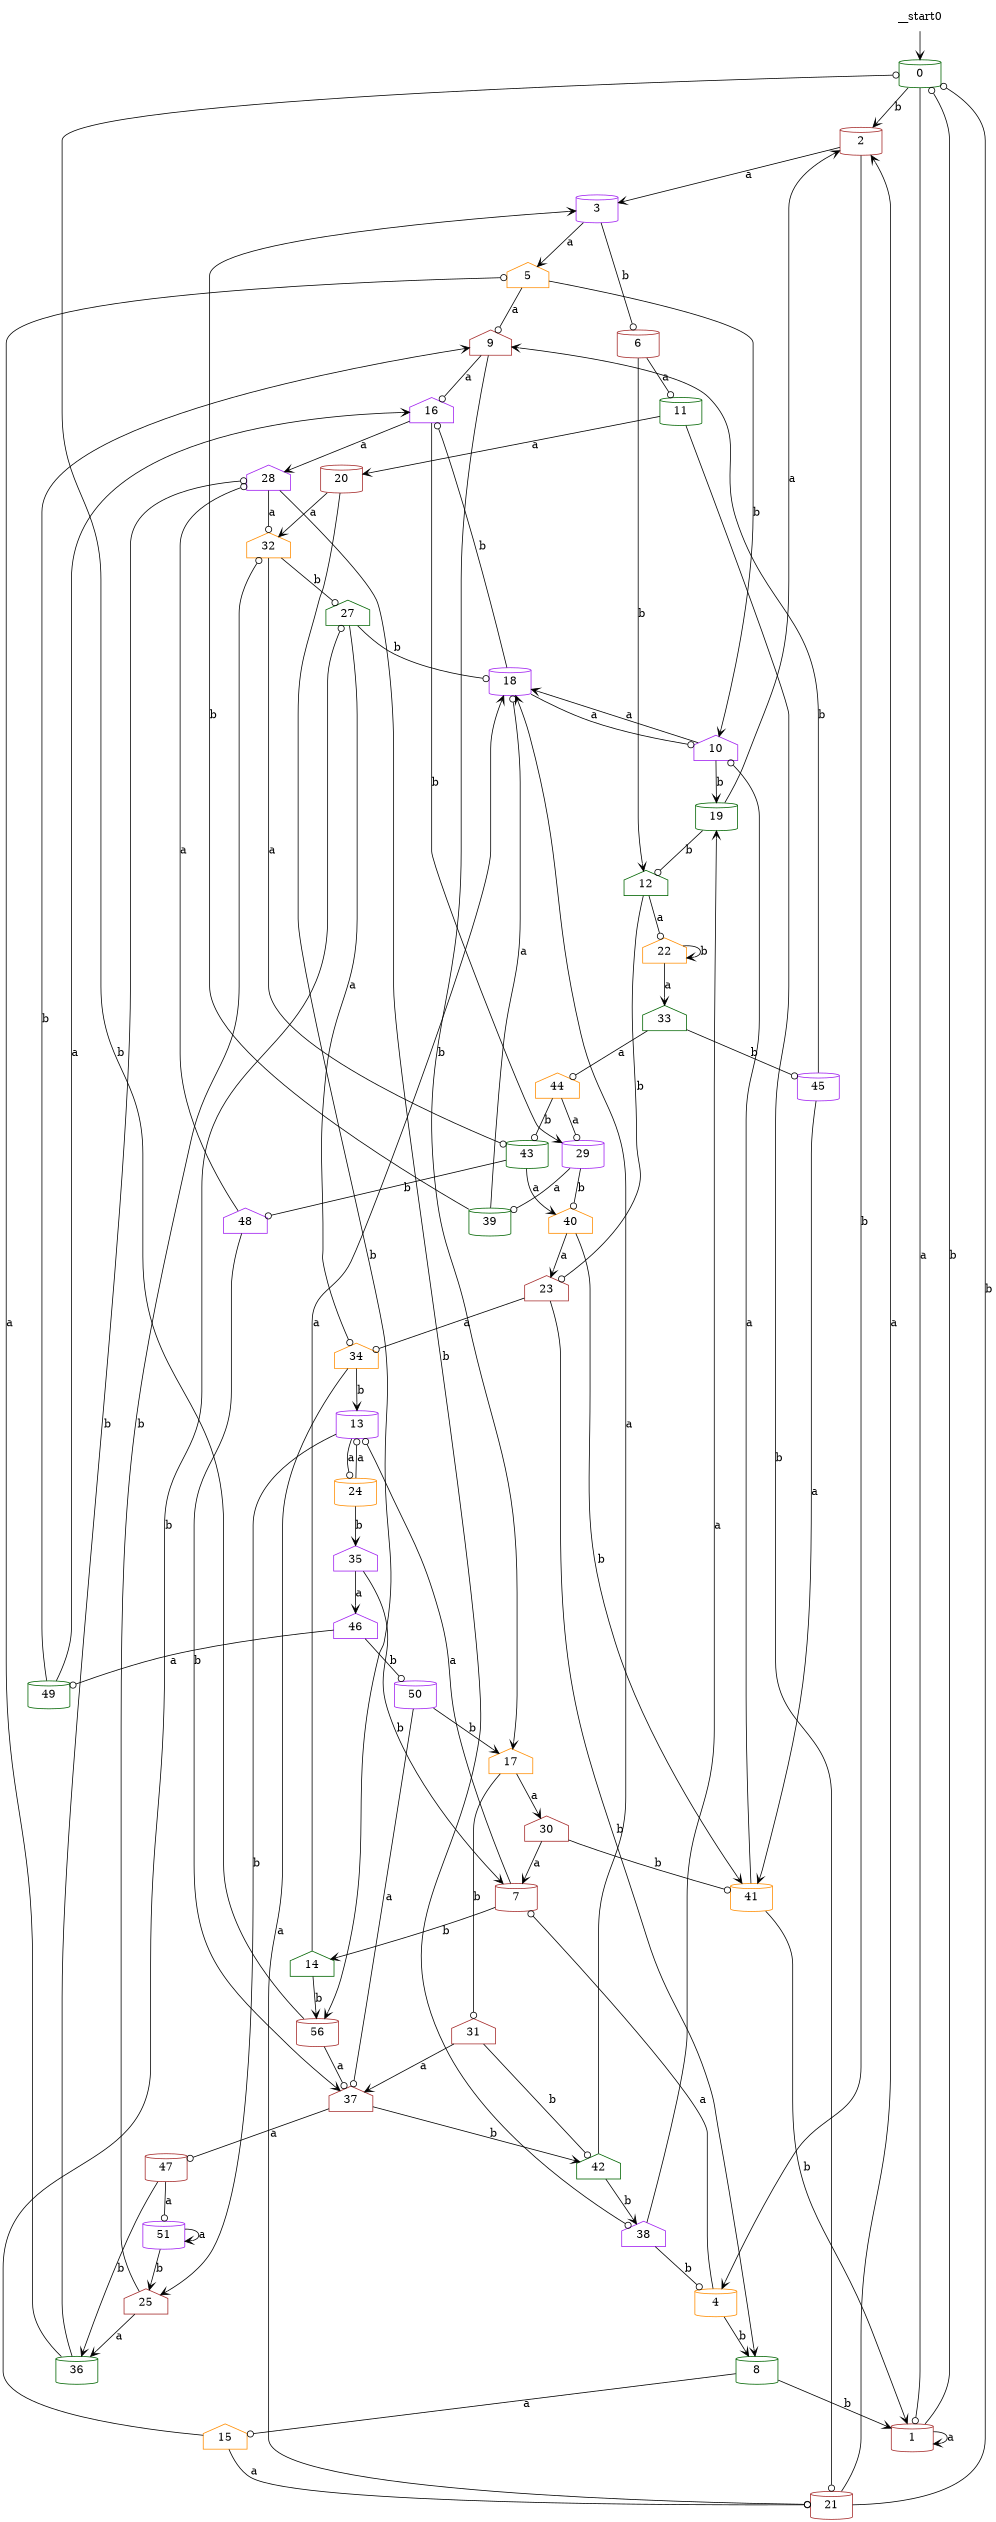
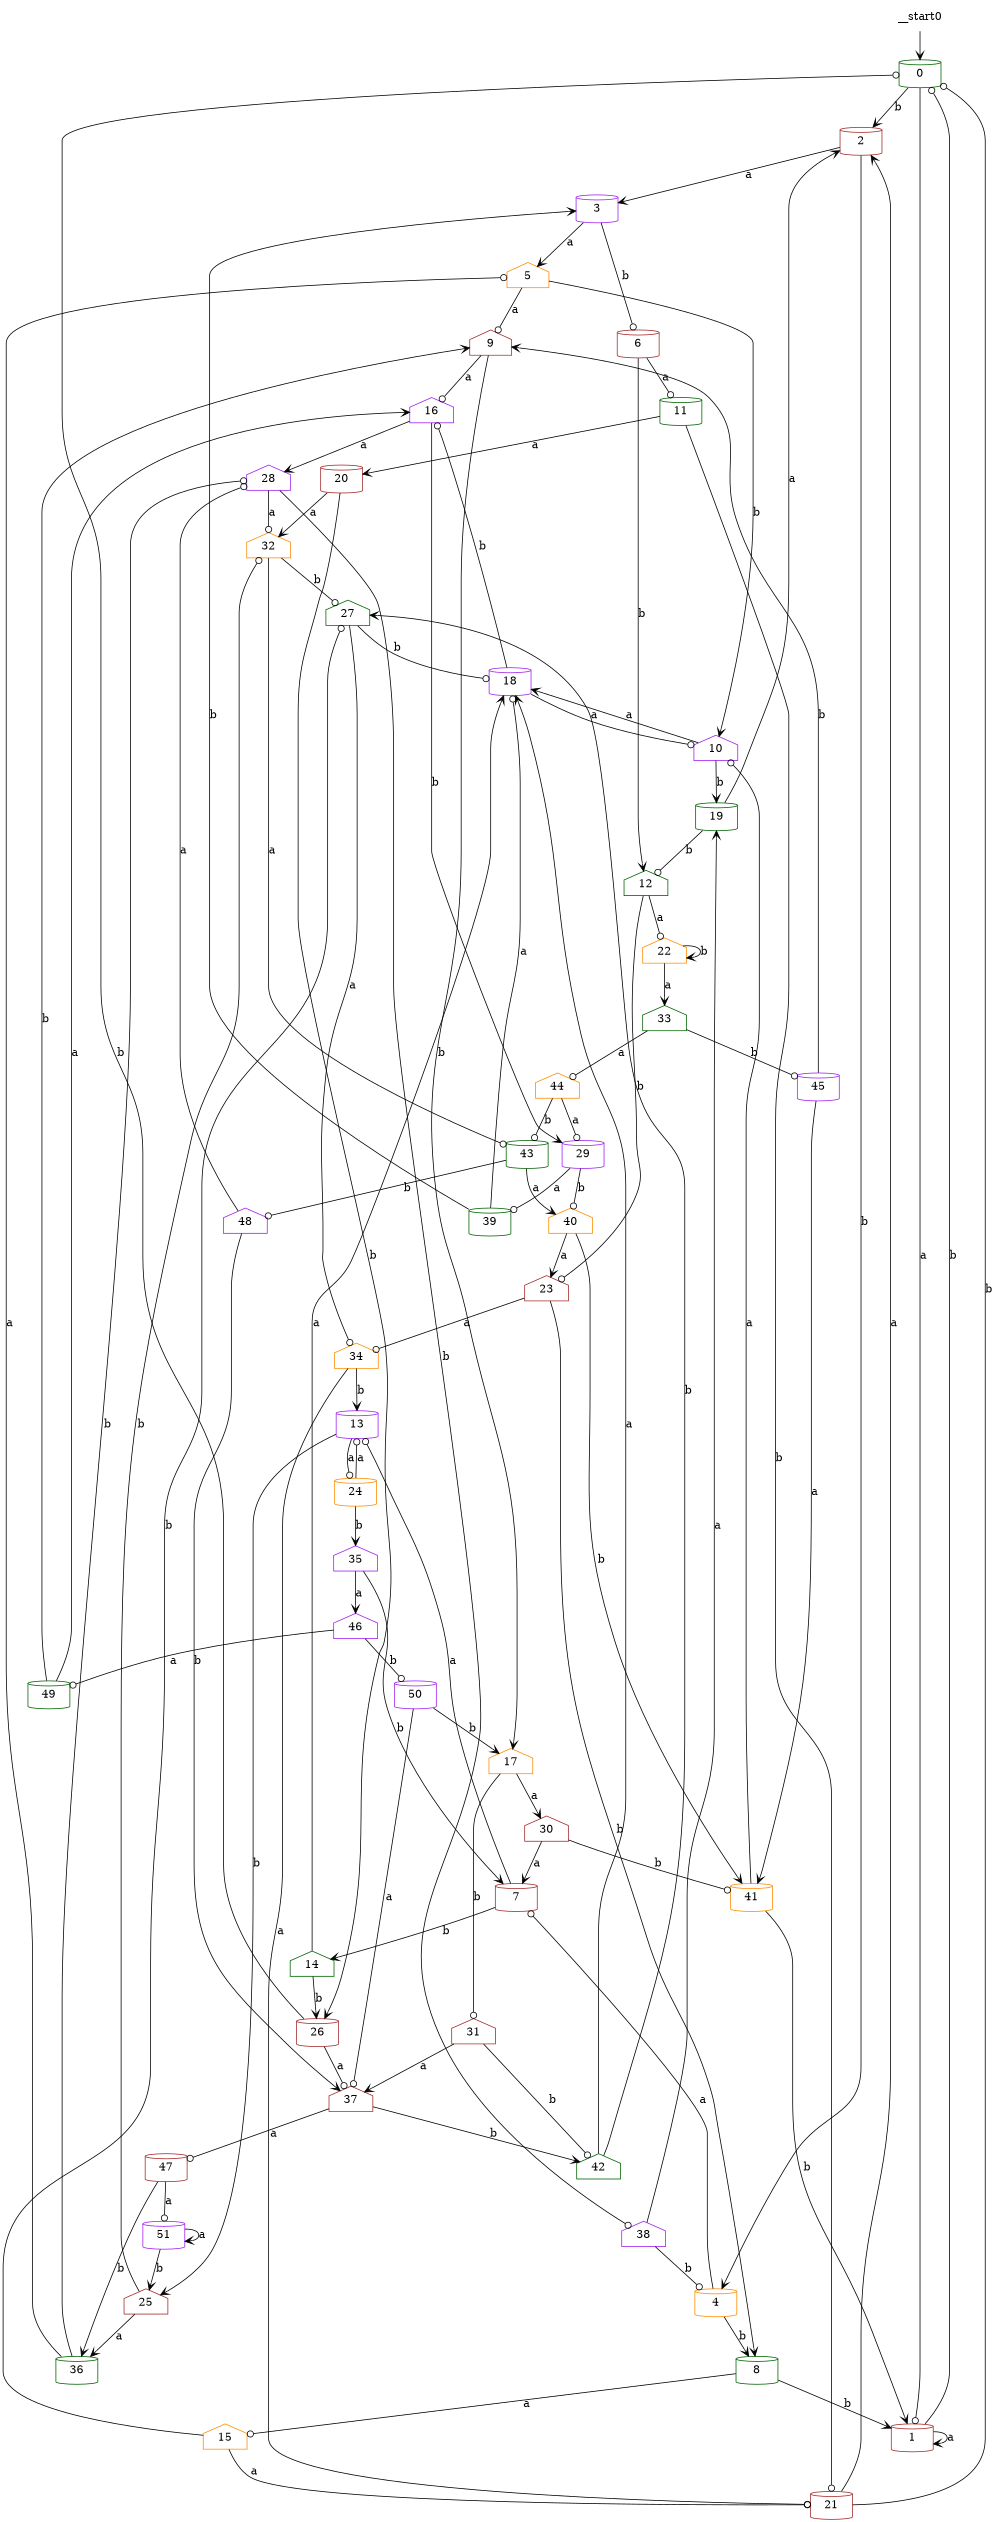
node "56": label "56" -> "26"
edge "42" -> "38": now "42" -> "27"
